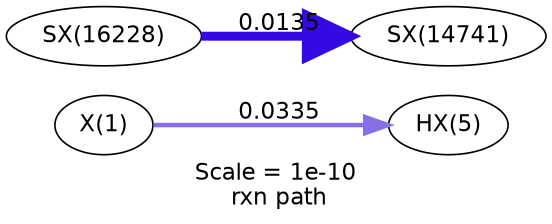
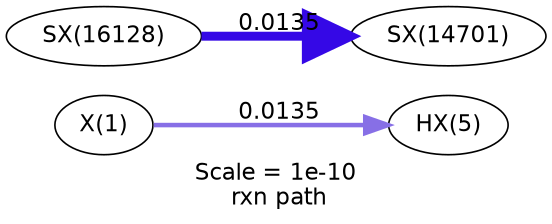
node "SX(16228)": label "SX(16228)" -> "SX(16128)"
node "SX(14741)": label "SX(14741)" -> "SX(14701)"
edge "X(1)" -> "HX(5)": label " 0.0335" -> " 0.0135"
